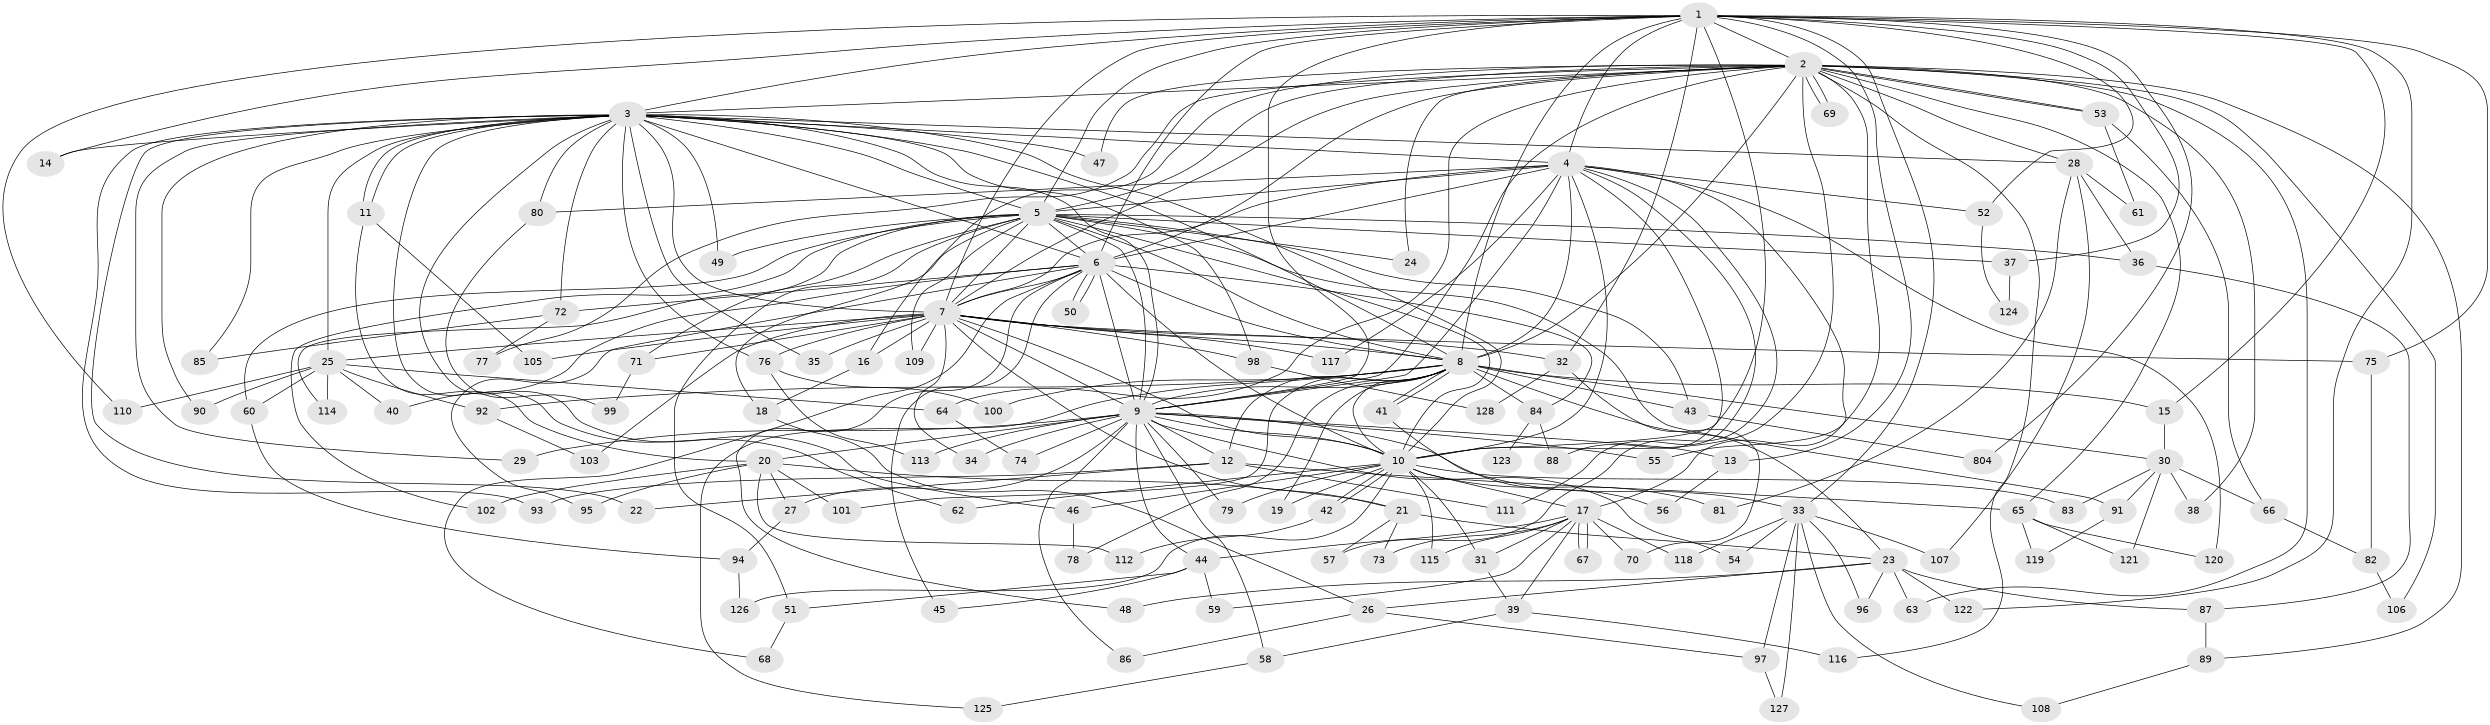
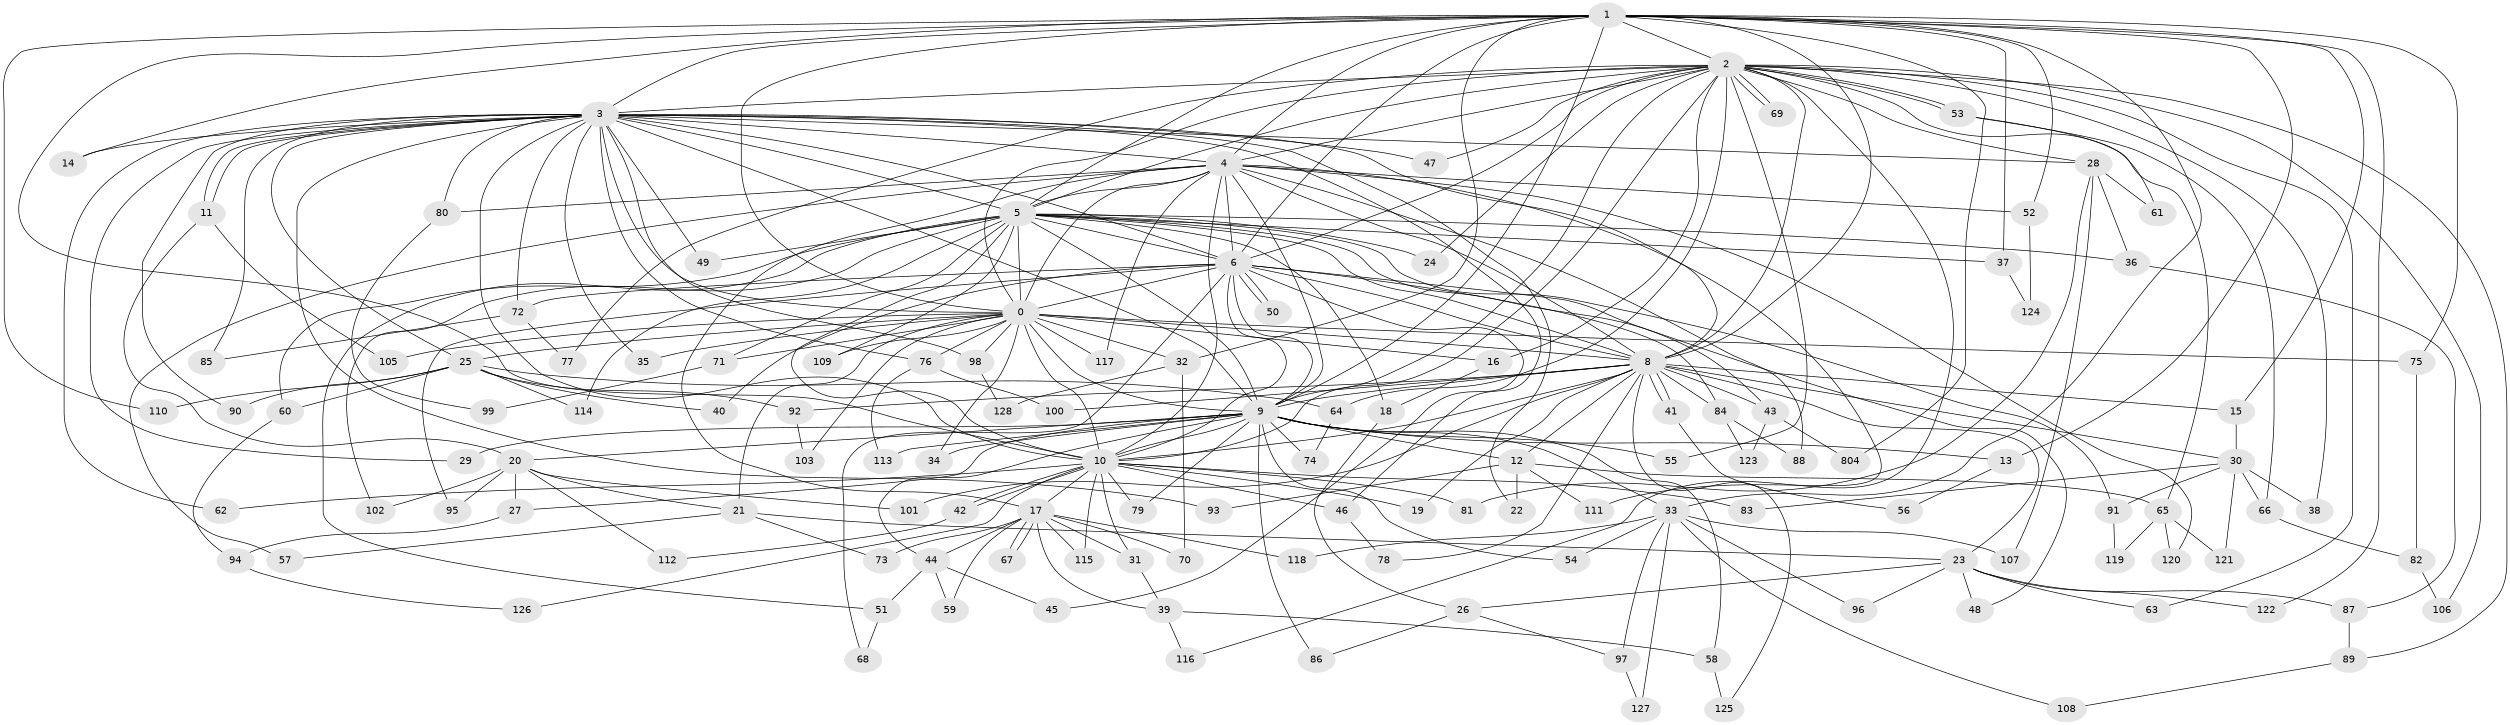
edge "2" -- "4": added
node "7": label "7" -> "0"
edge "43" -- "123": added
